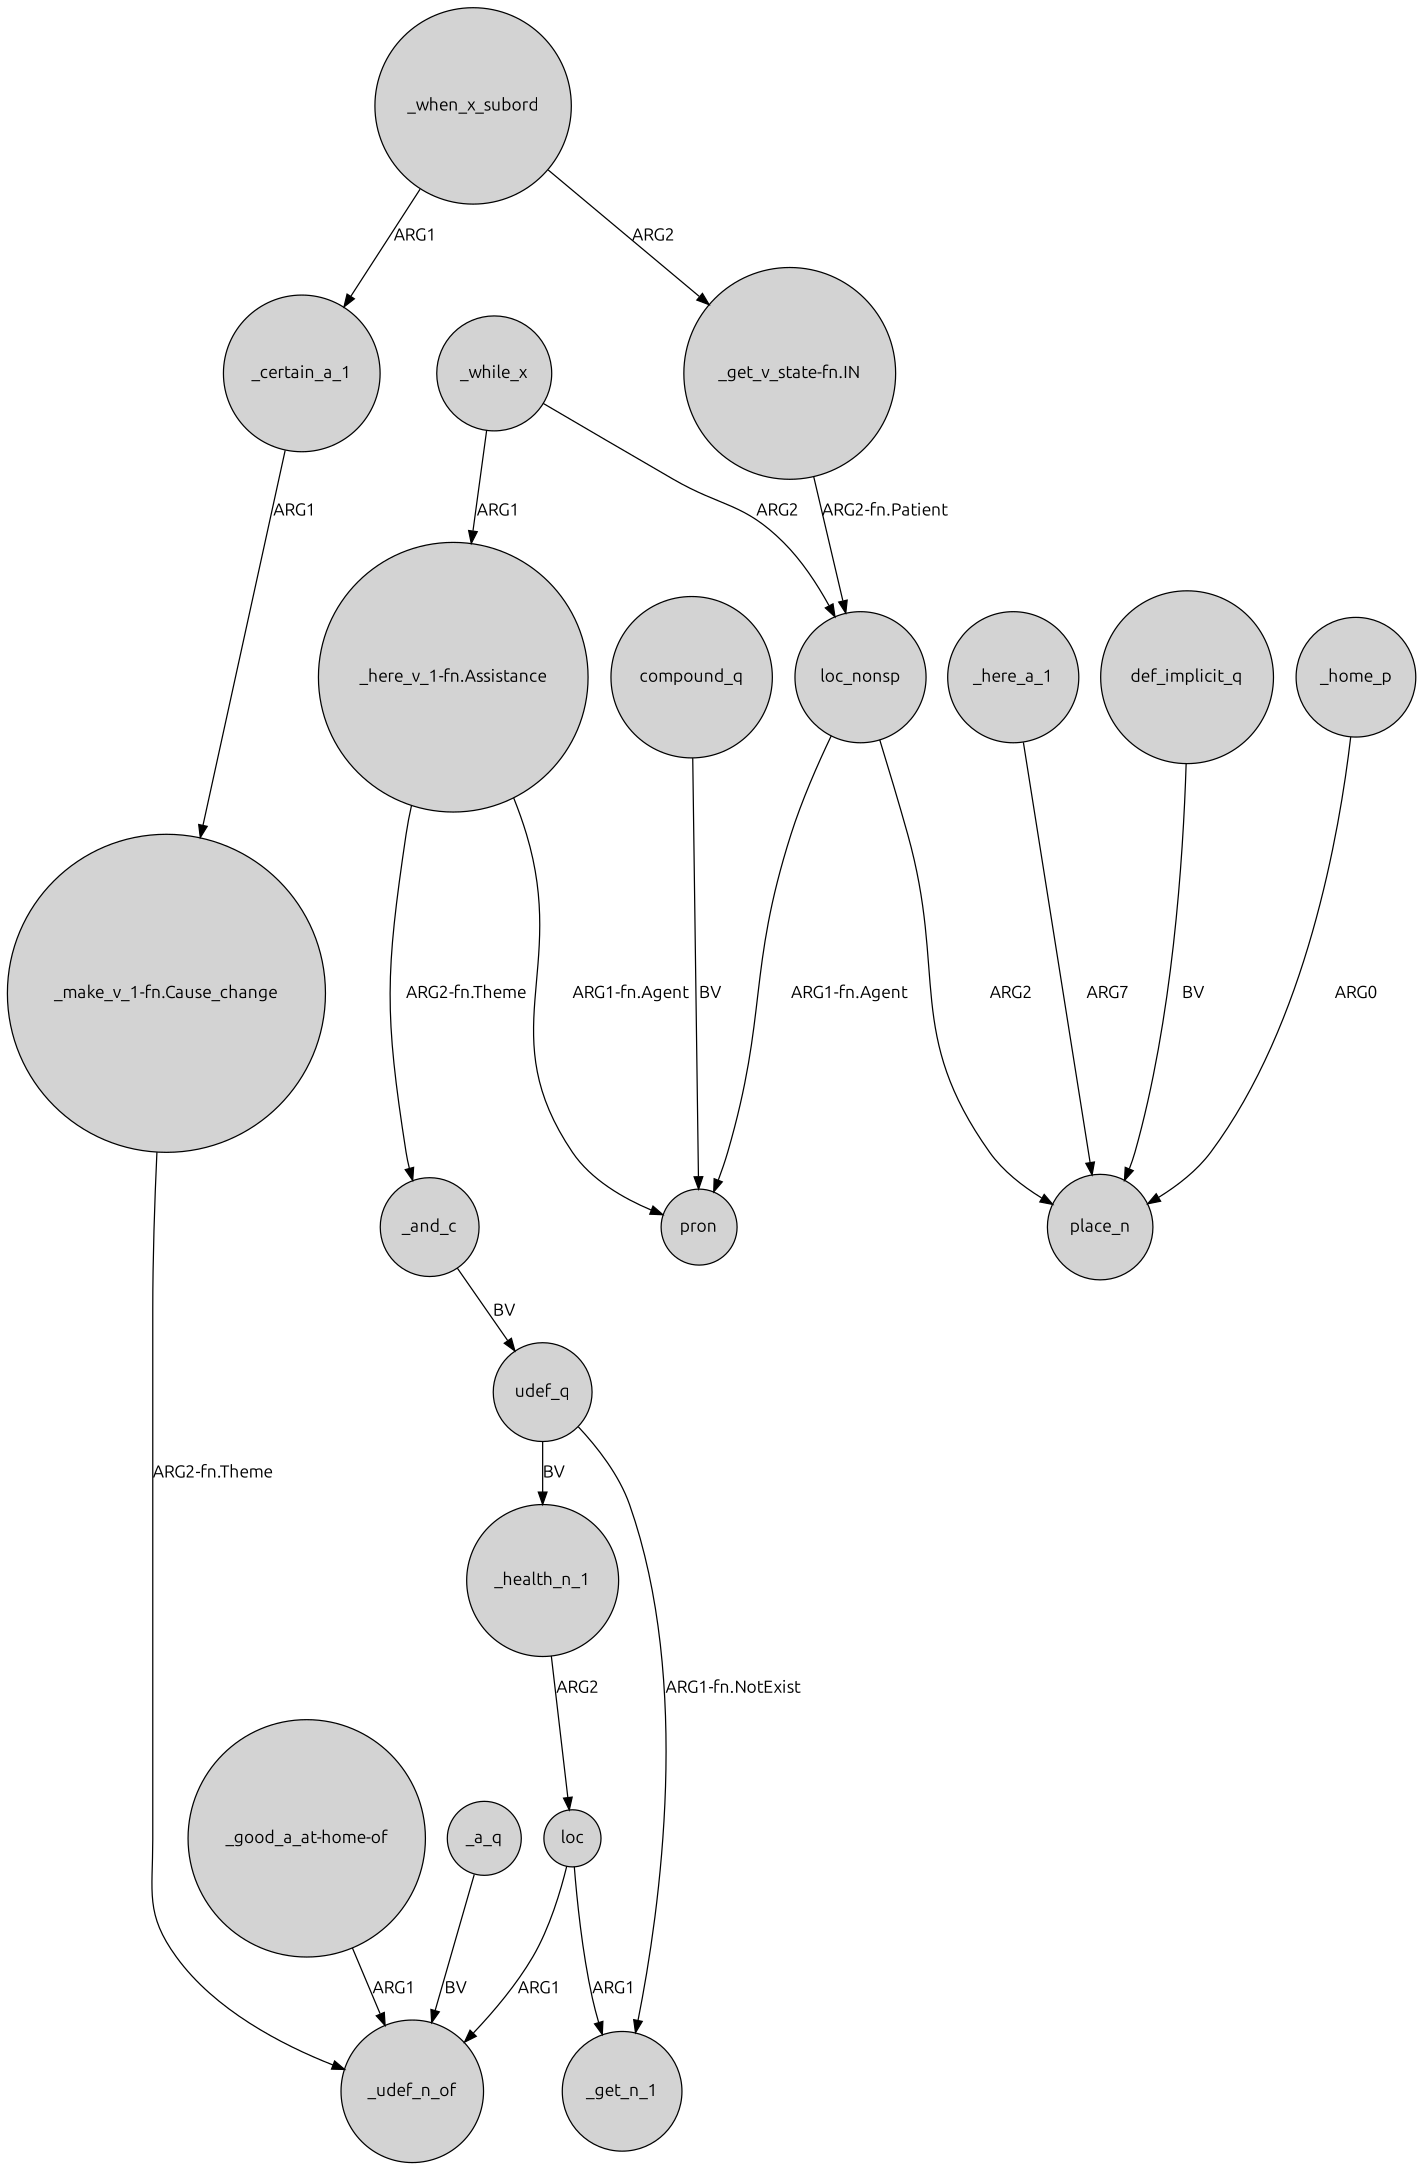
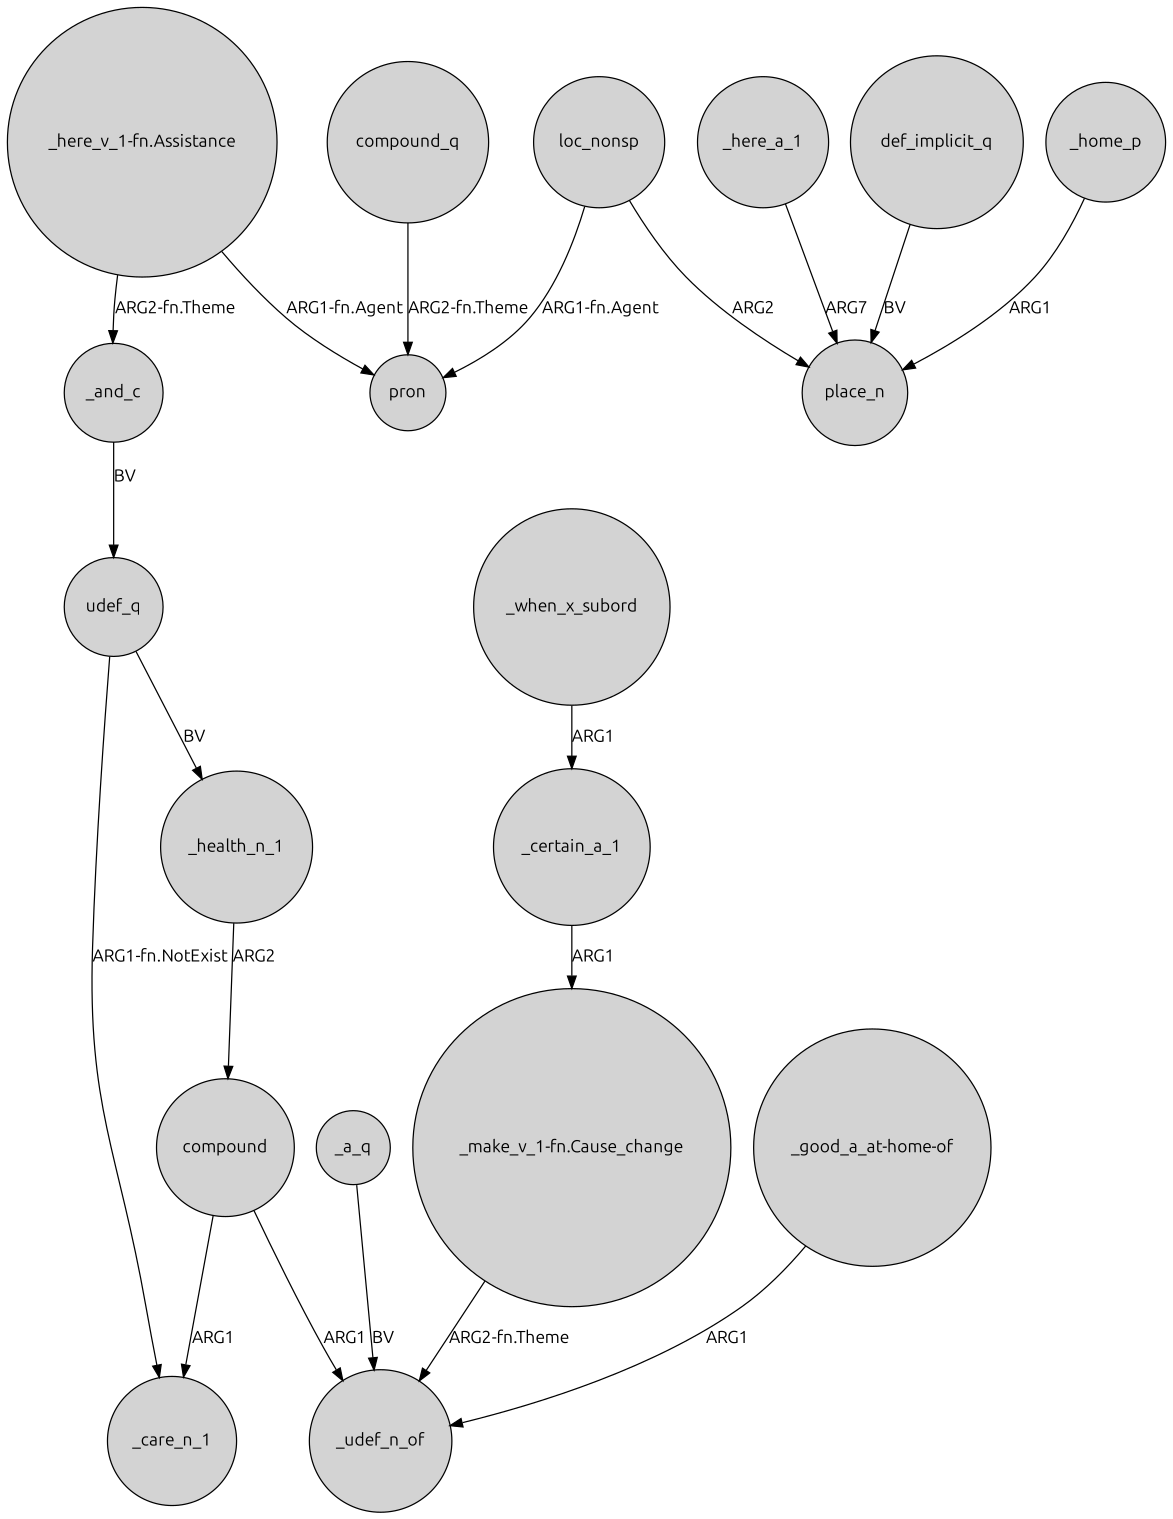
node "_while_x": removed
node "_get_v_state-fn.IN": removed
edge "compound_q" -> "pron": label "BV" -> "ARG2-fn.Theme"
edge "_home_p" -> "place_n": label "ARG0" -> "ARG1"
node "loc": label "loc" -> "compound"
node "_get_n_1": label "_get_n_1" -> "_care_n_1"
